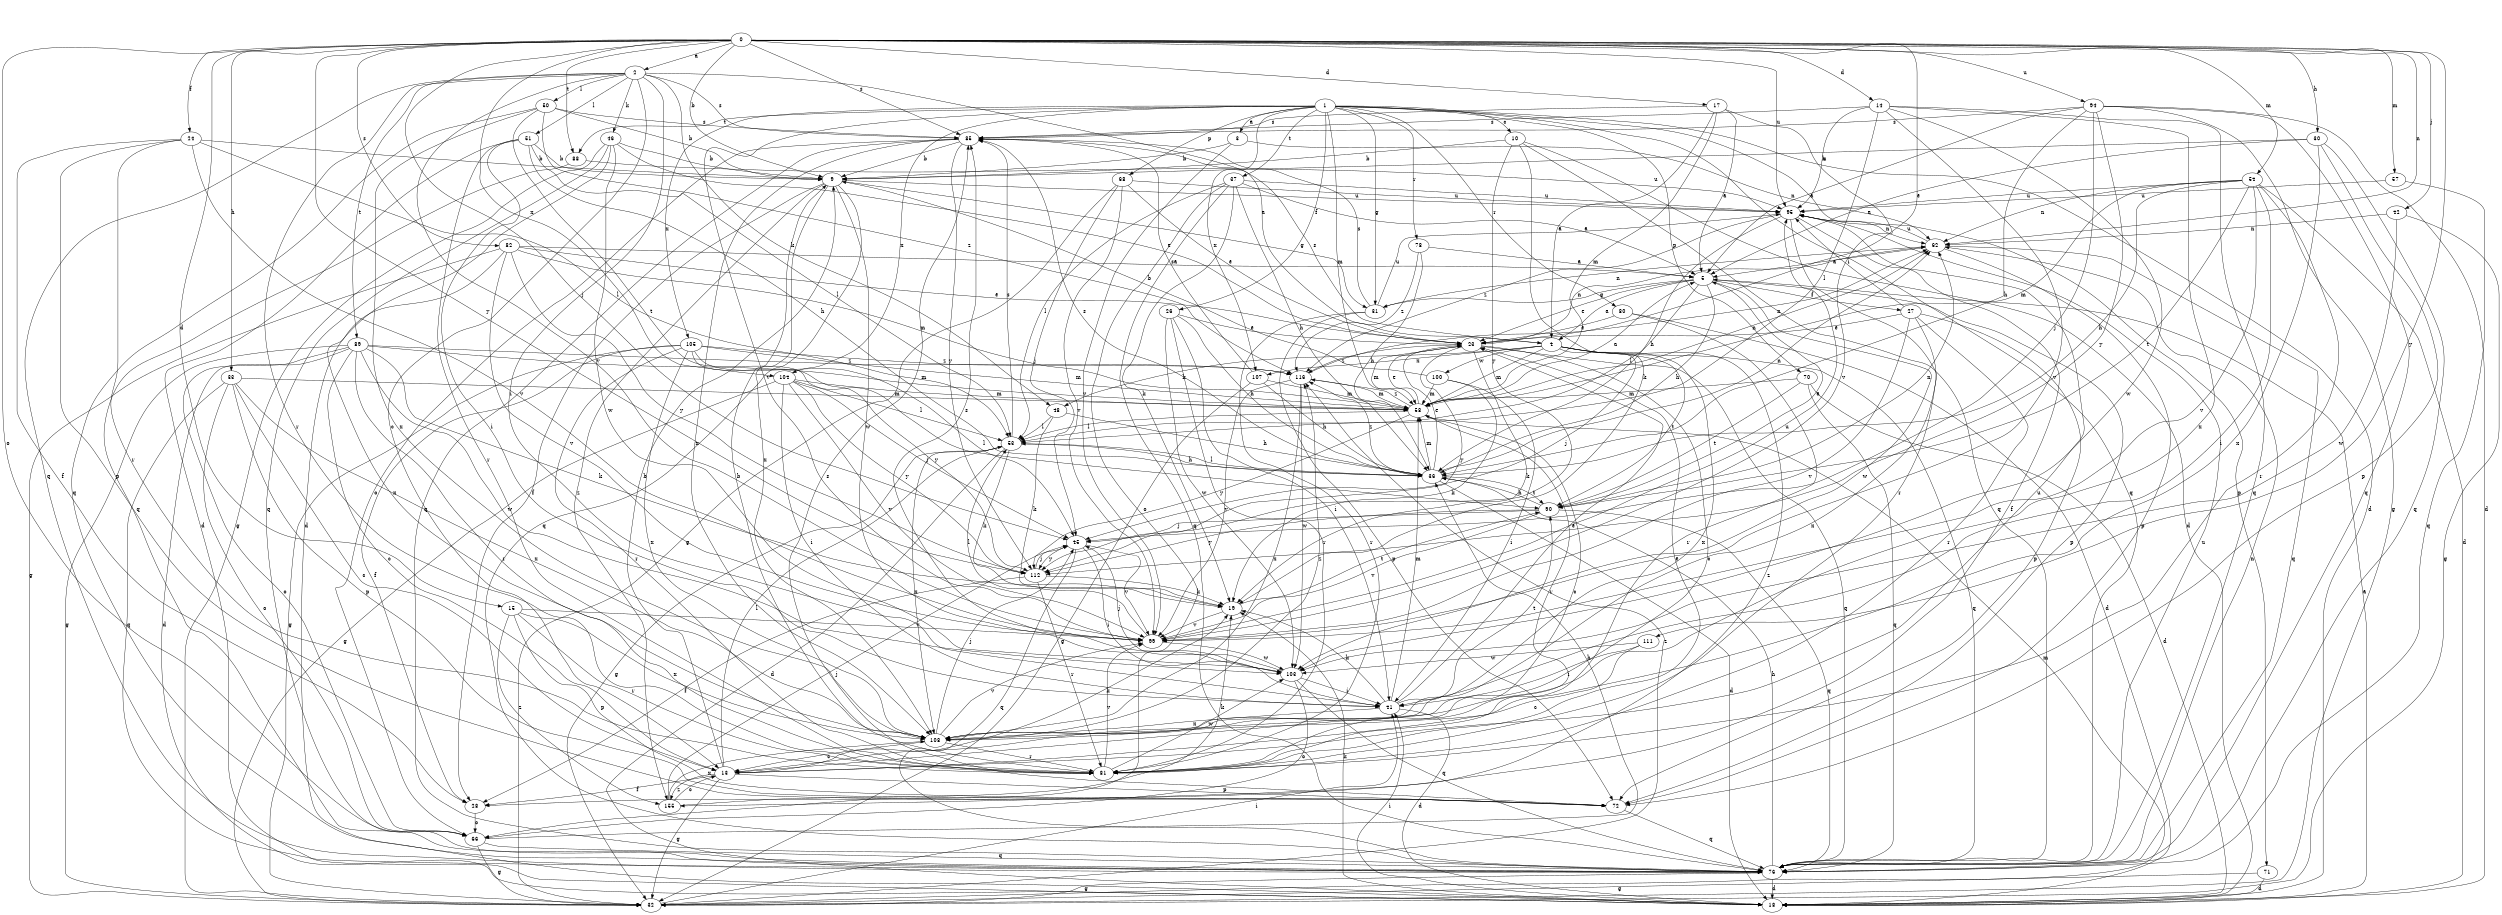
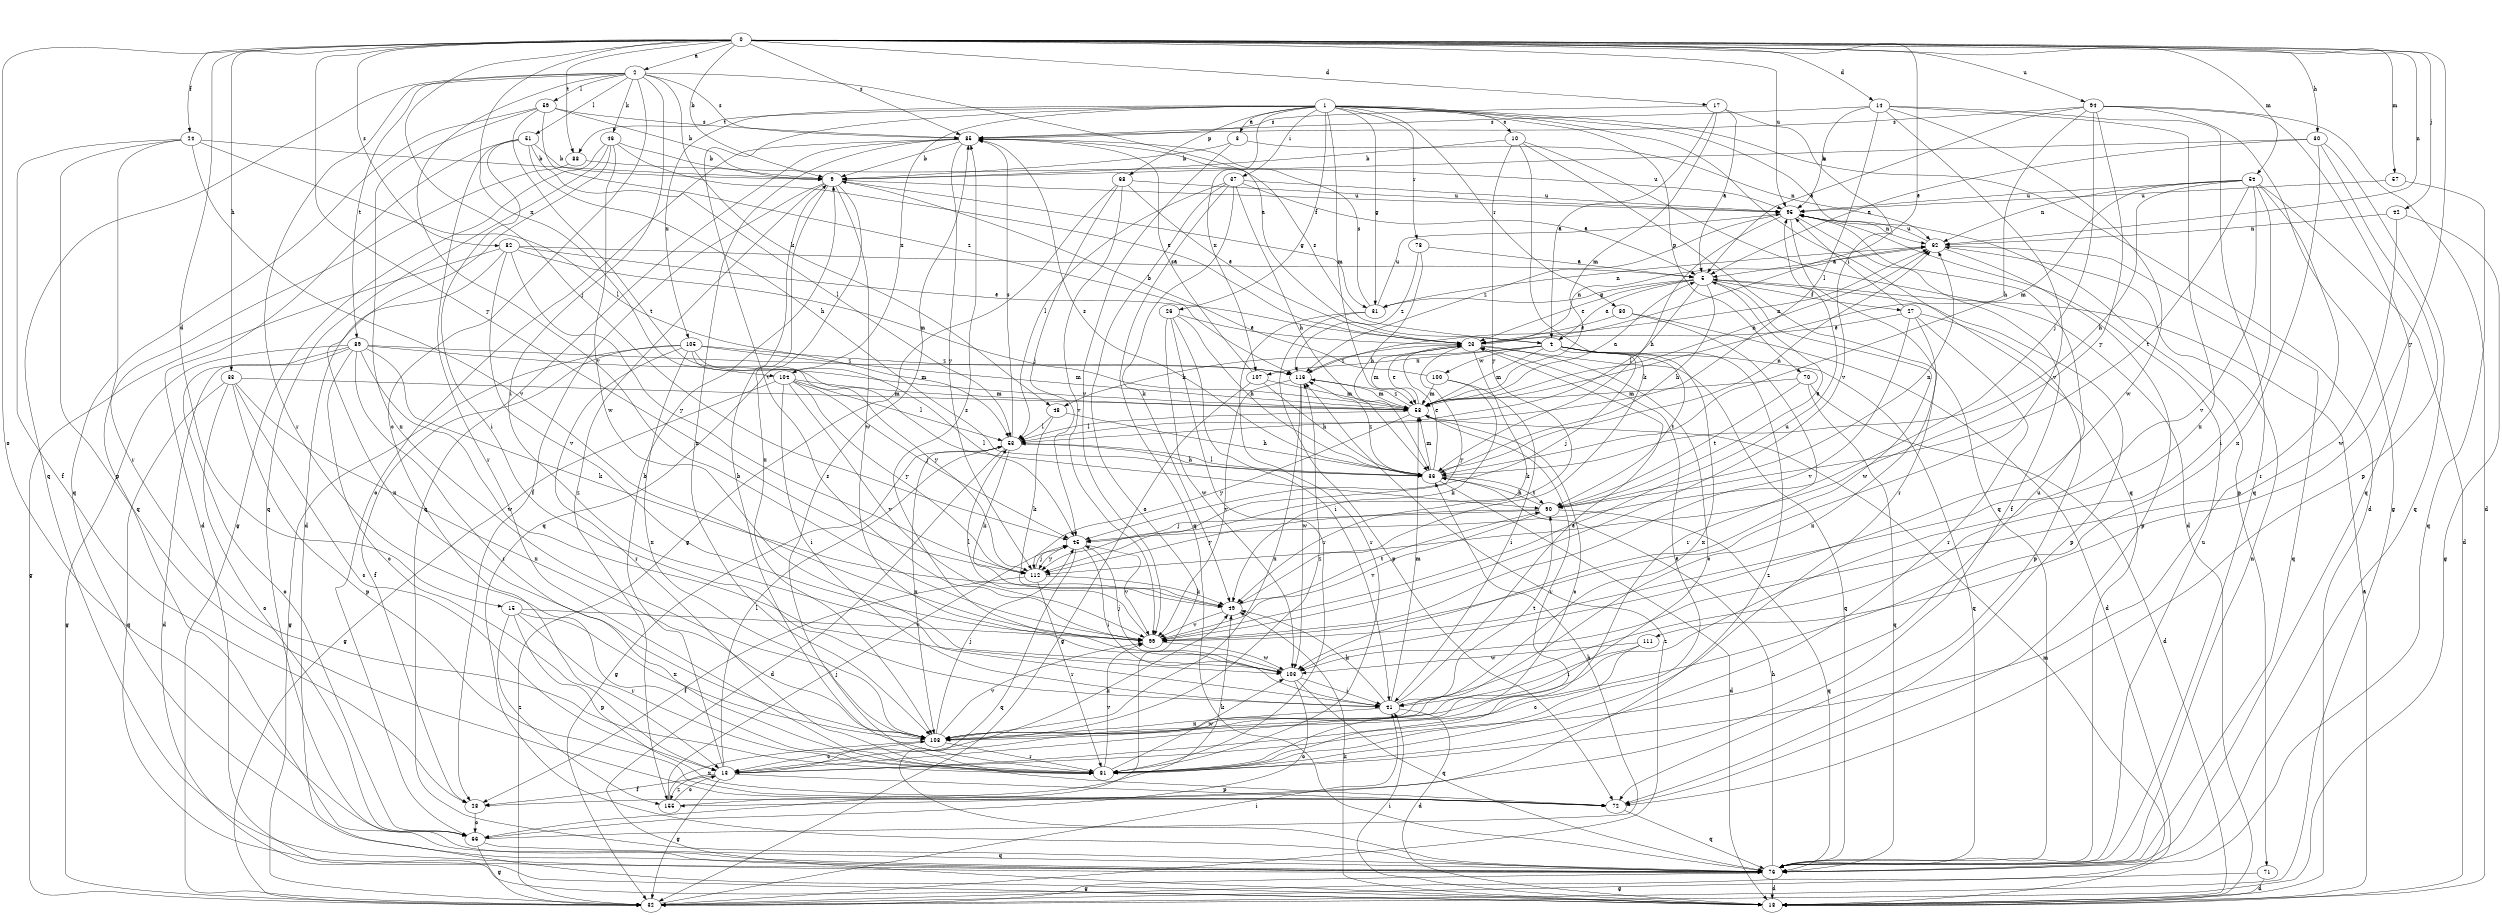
node "50": label "50" -> "59"
edge "1" -> "37": label "t" -> "i"
node "19": label "19" -> "49"
